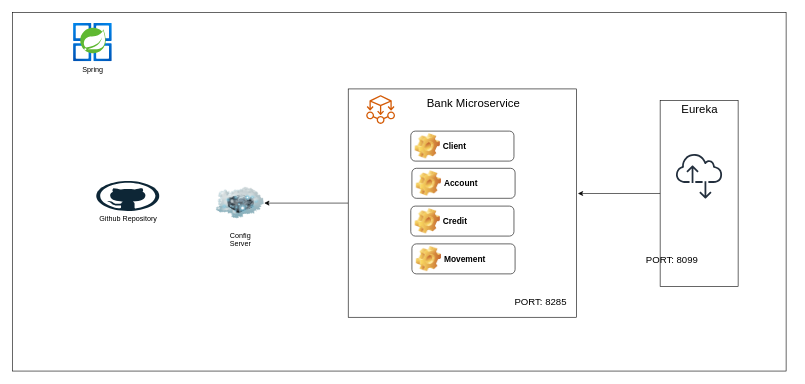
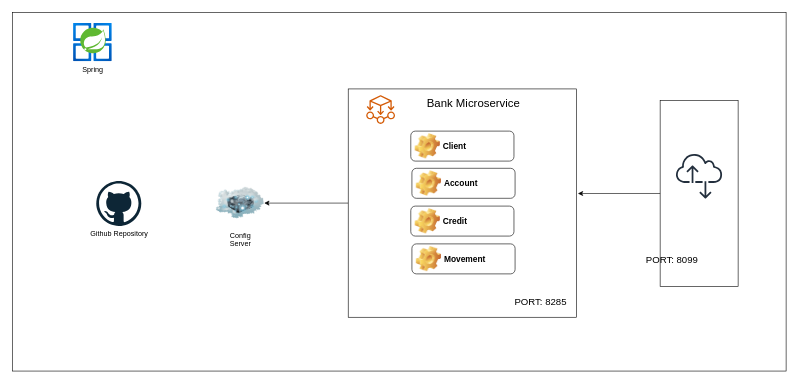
node "Eureka": removed
node "Github Repository": size 63x30 -> 45x45
